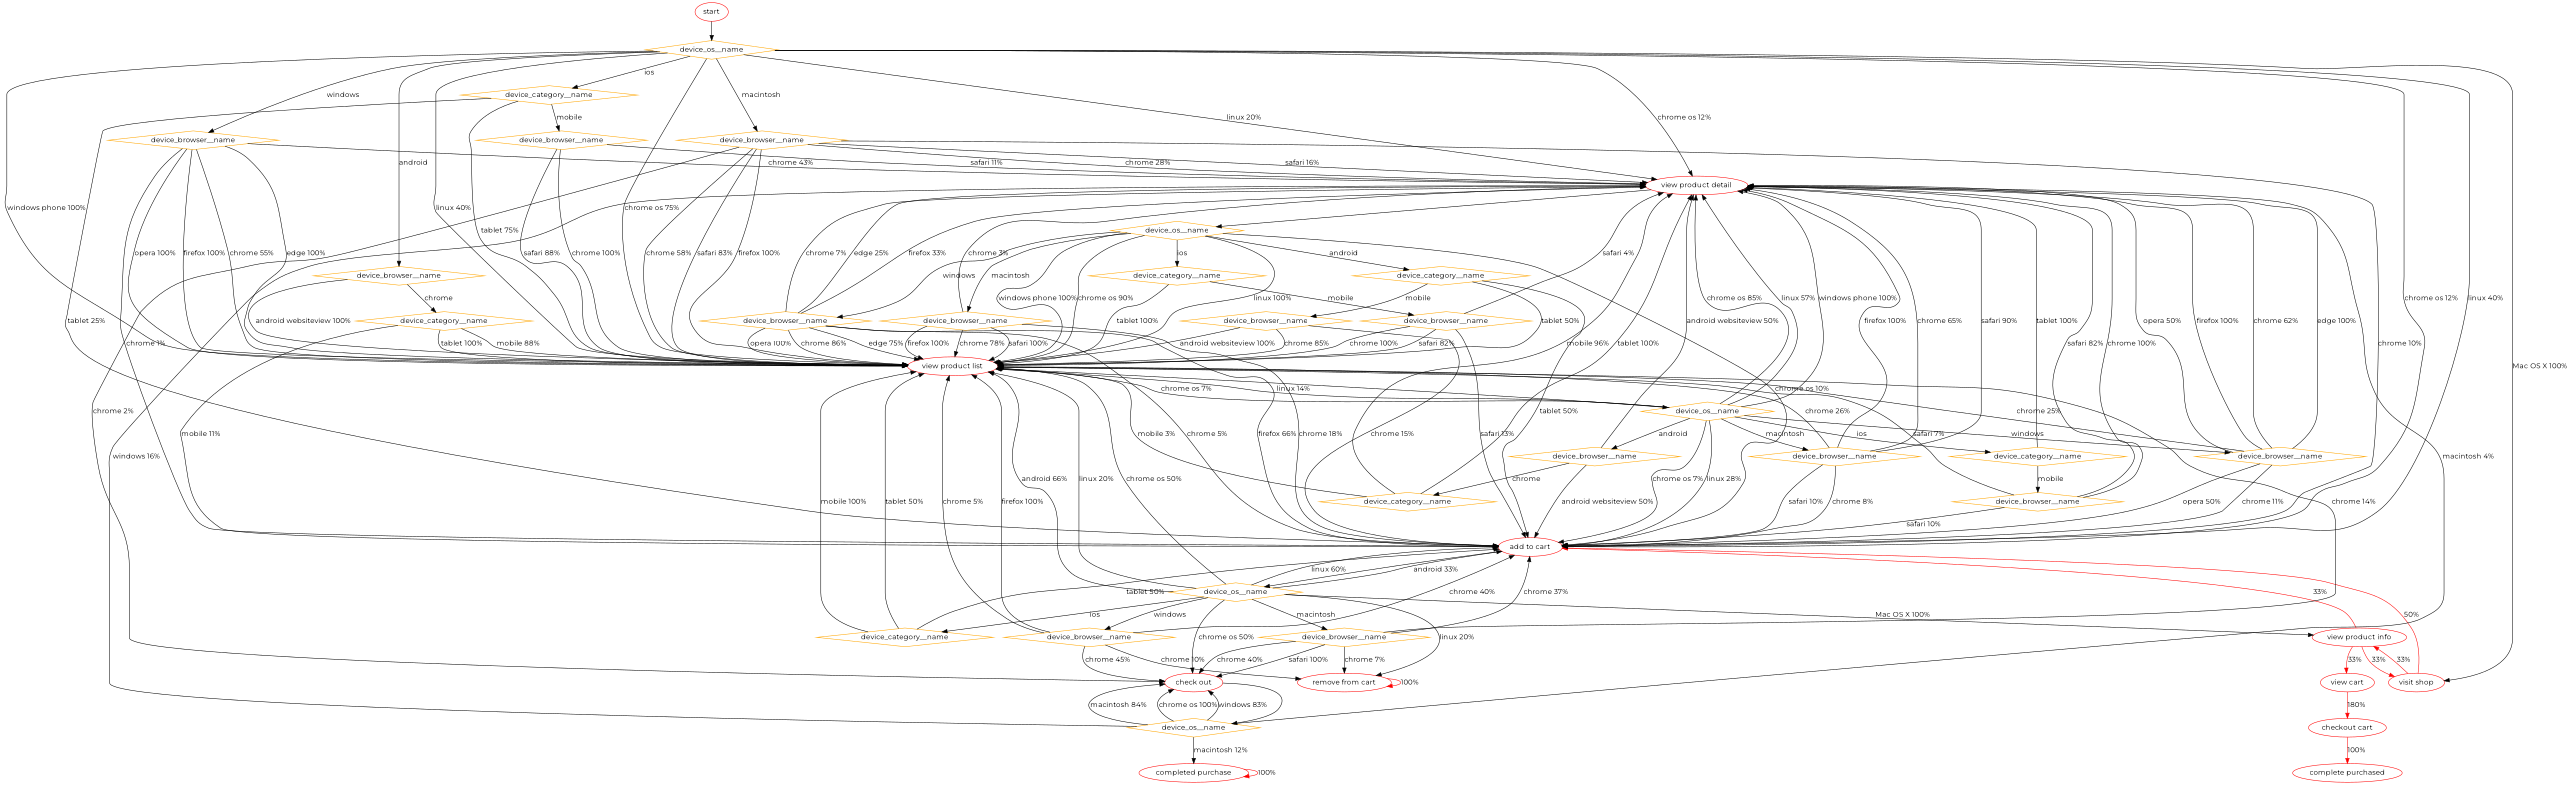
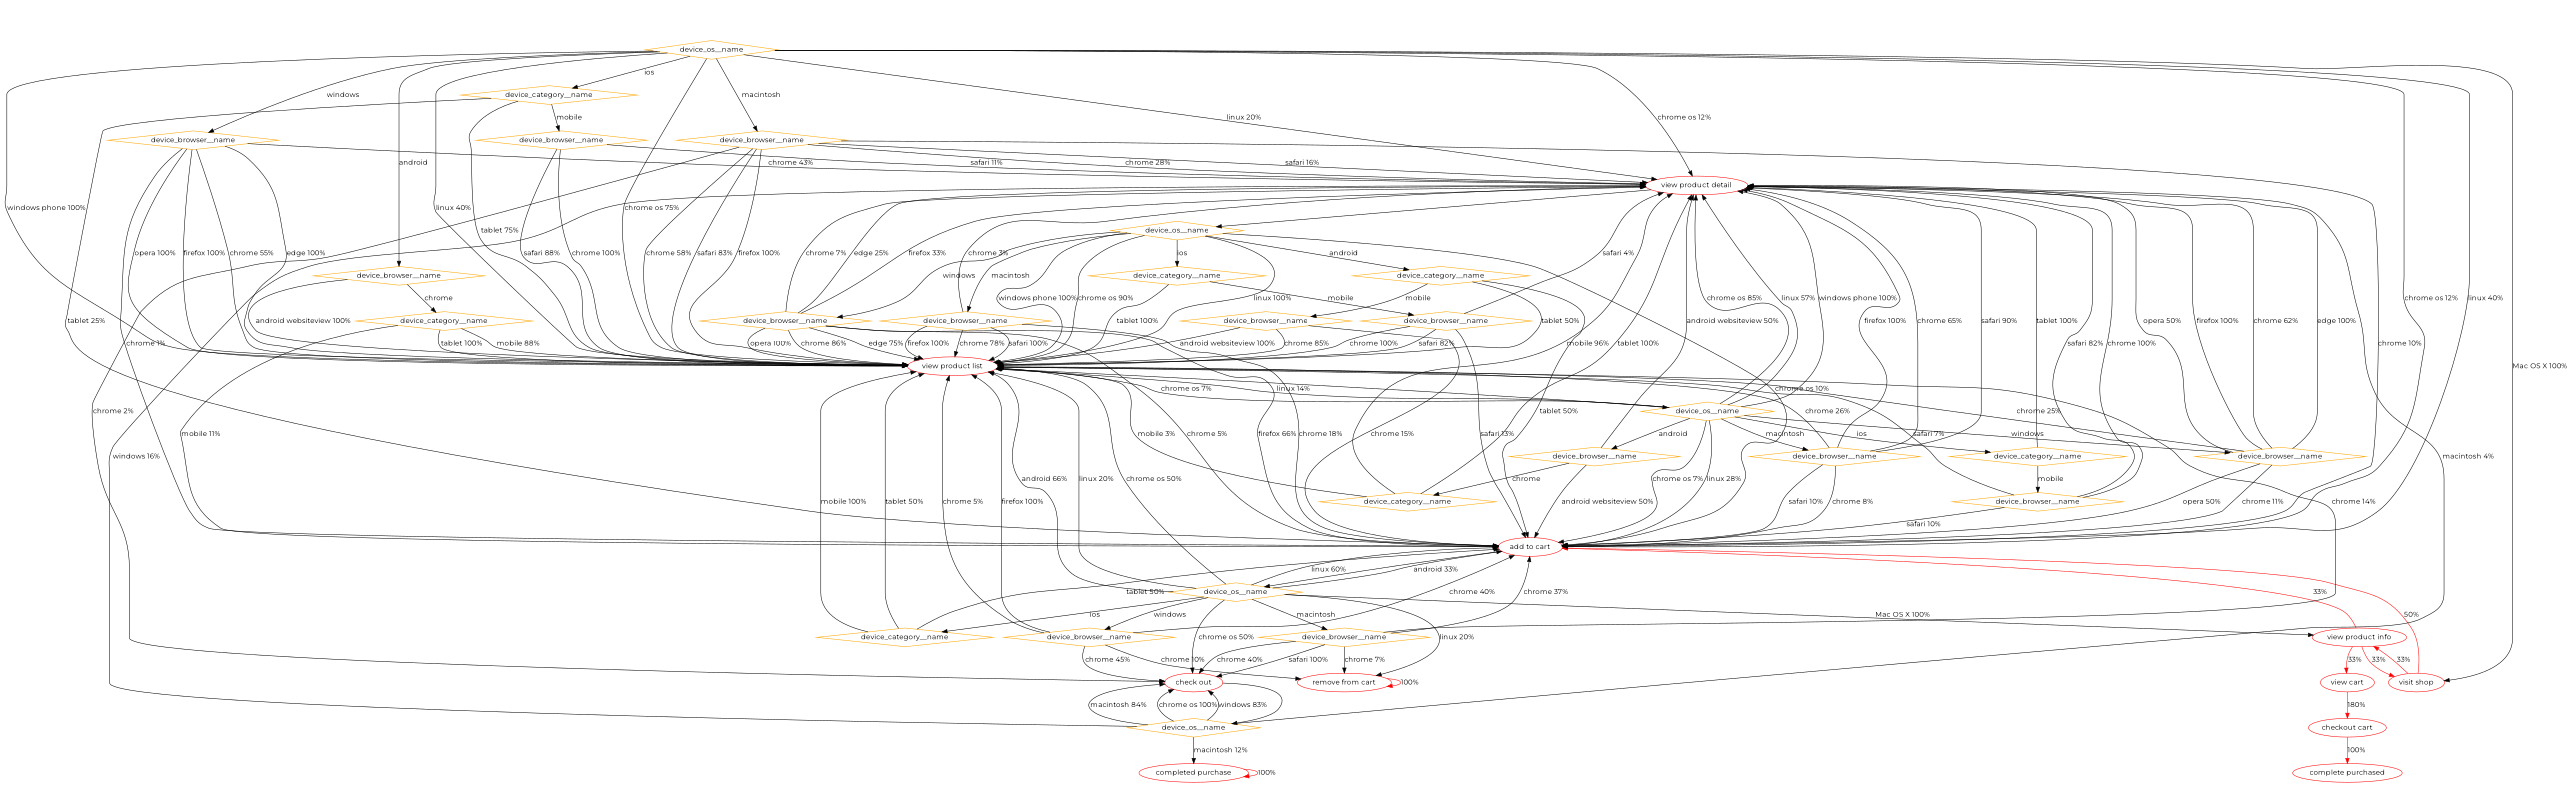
node "start": removed
